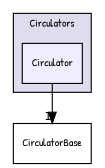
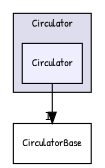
cluster "Circulators": label "Circulators" -> "Circulator"
